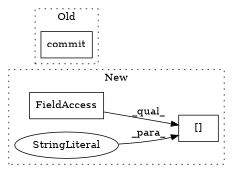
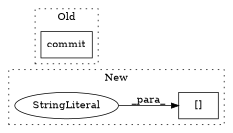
node "FieldAccess": removed
